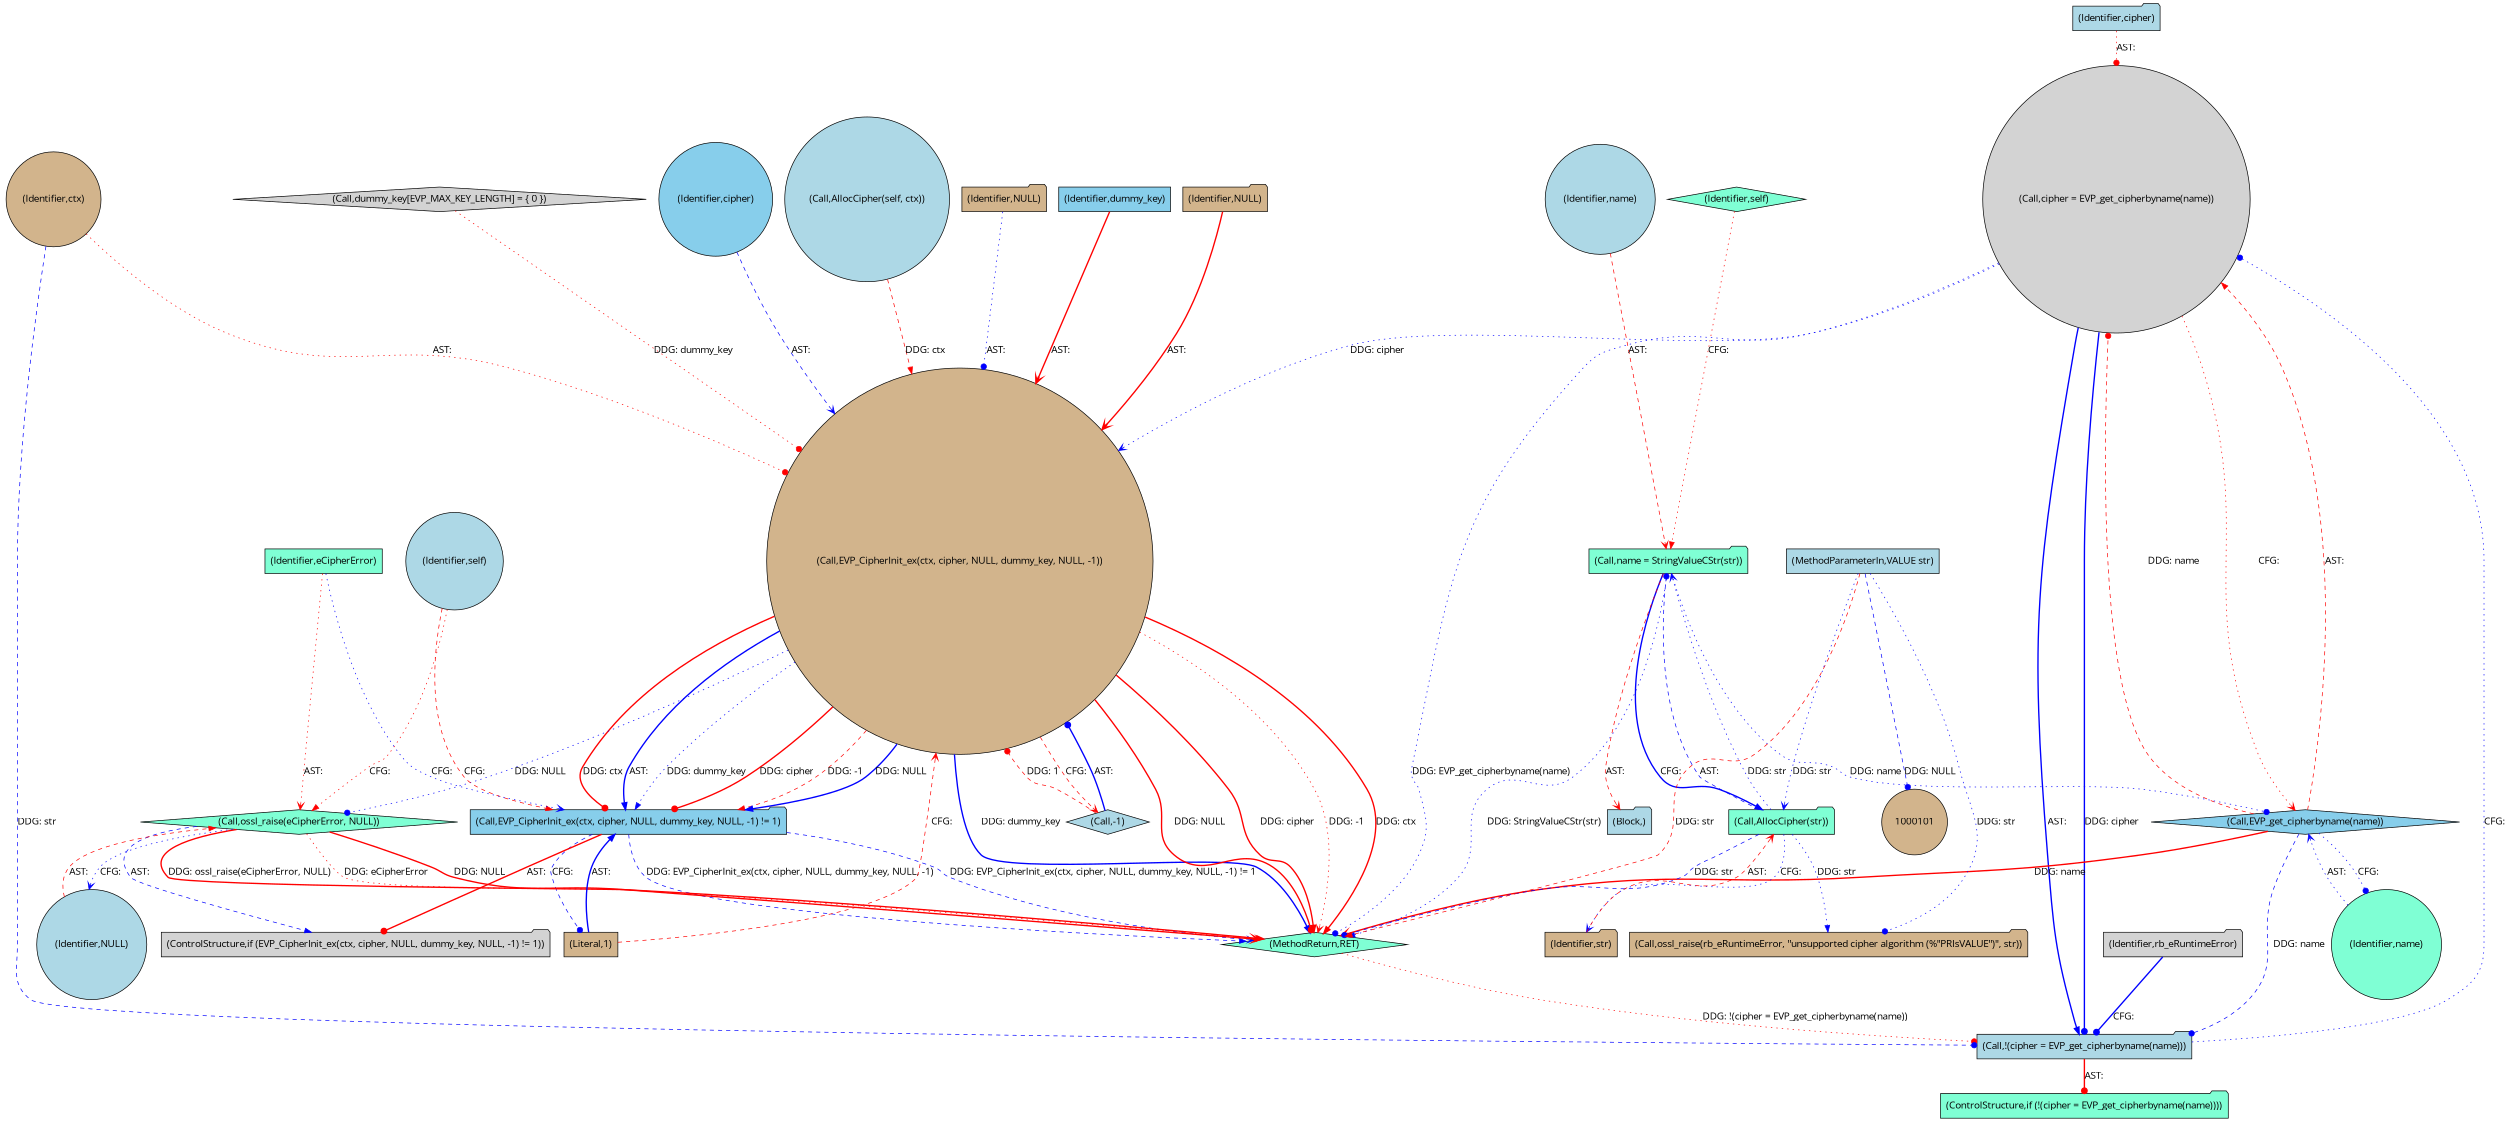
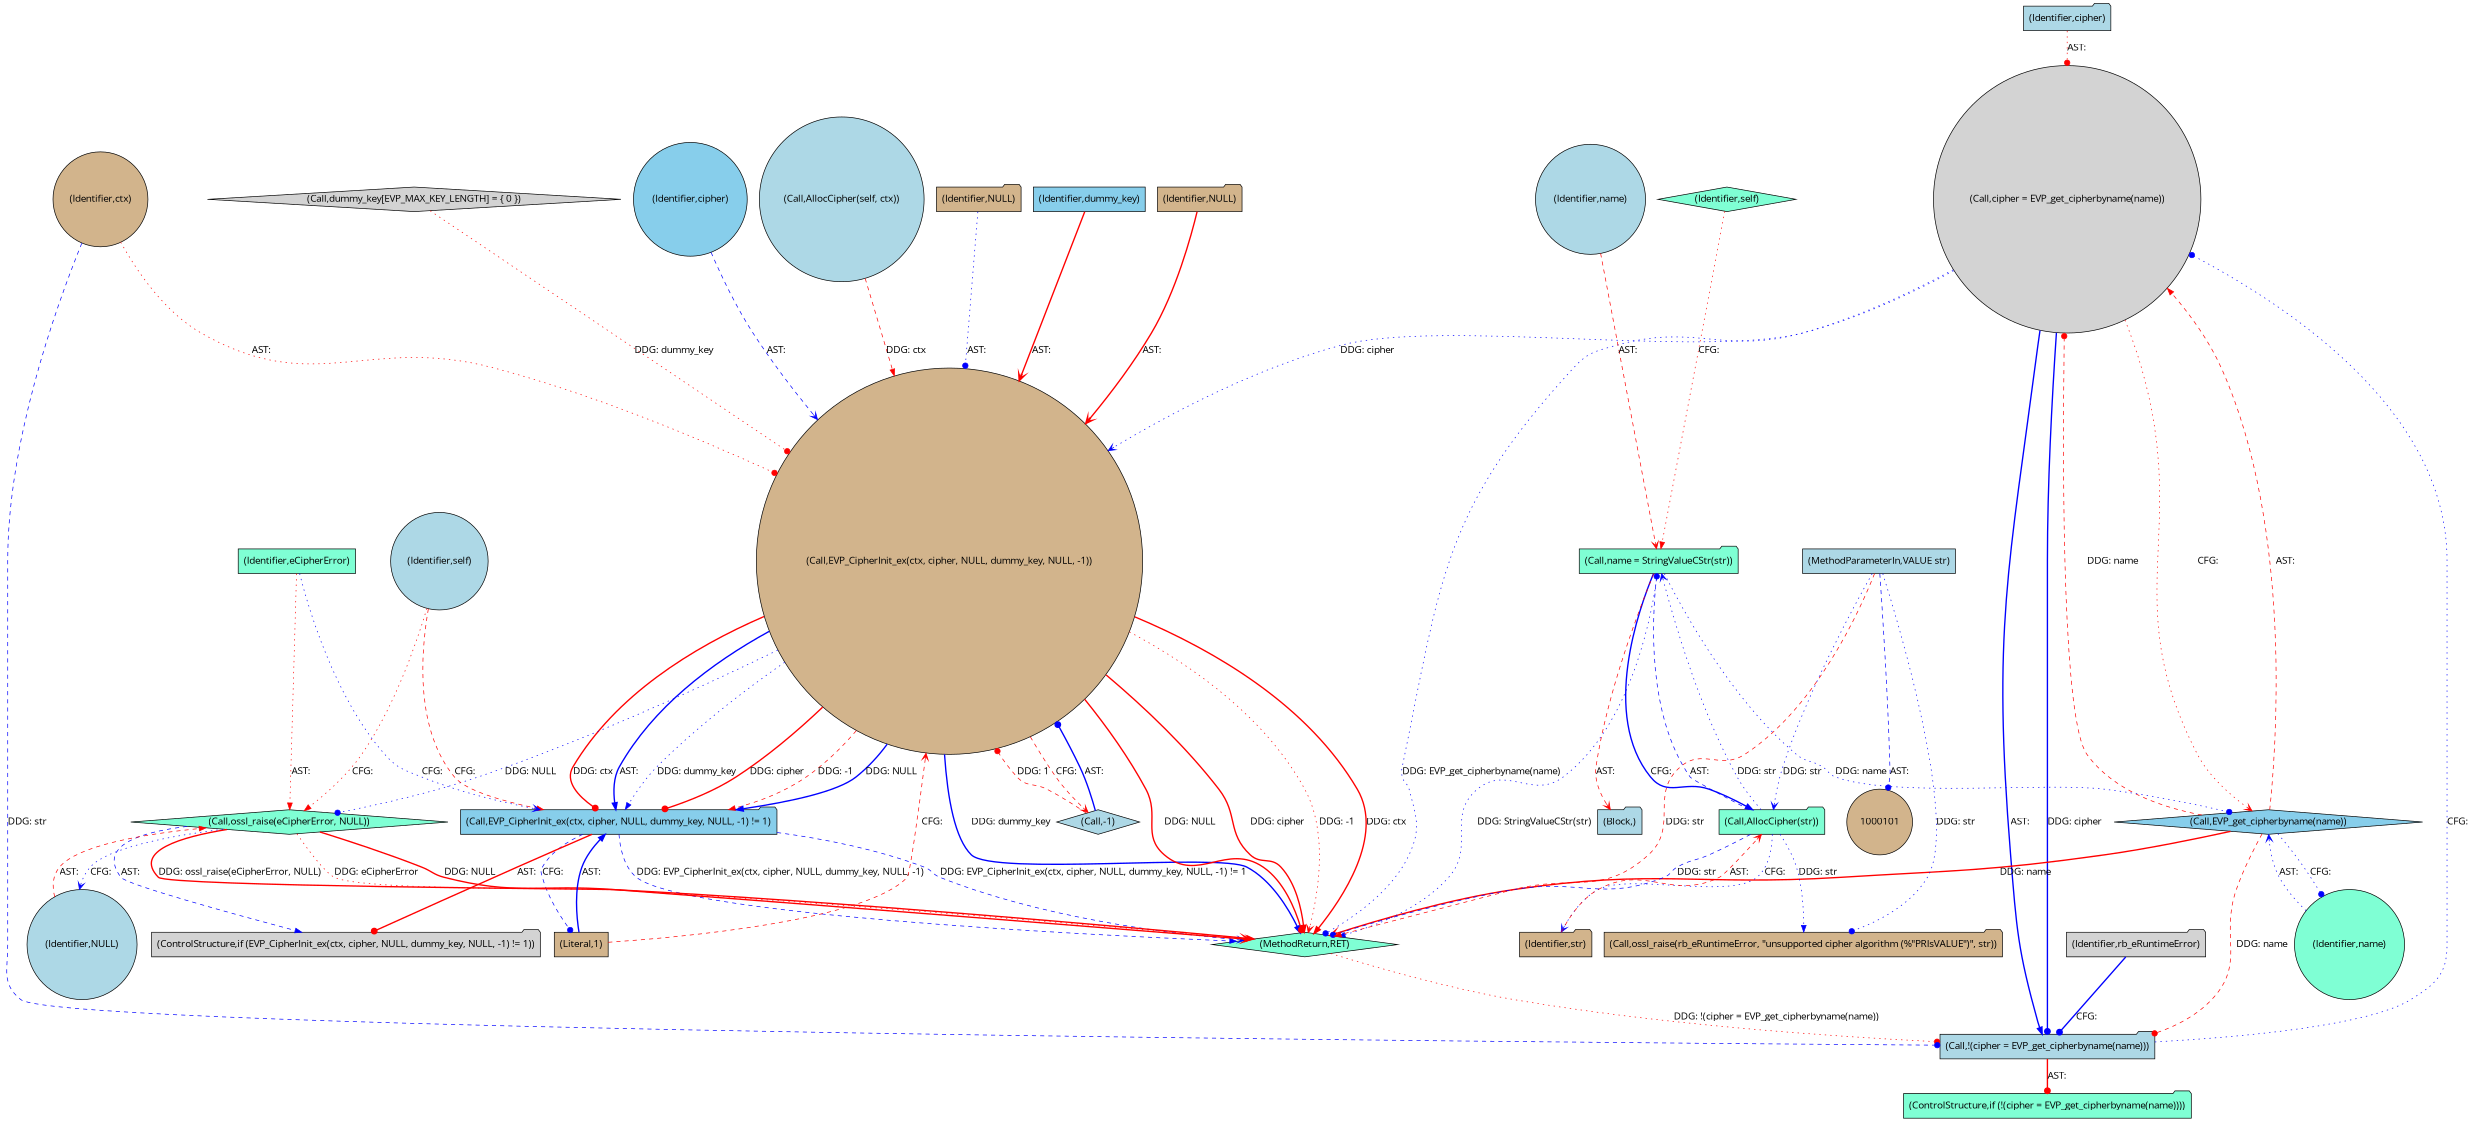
edge "(Identifier,eCipherError)" -> "(Call,ossl_raise(eCipherError, NULL))": arrowhead vee -> normal
edge "(MethodParameterIn,VALUE str)" -> "1000101": label "DDG: NULL" -> "AST: "
edge "(Call,EVP_get_cipherbyname(name))" -> "(Call,!(cipher = EVP_get_cipherbyname(name)))": color blue -> red
